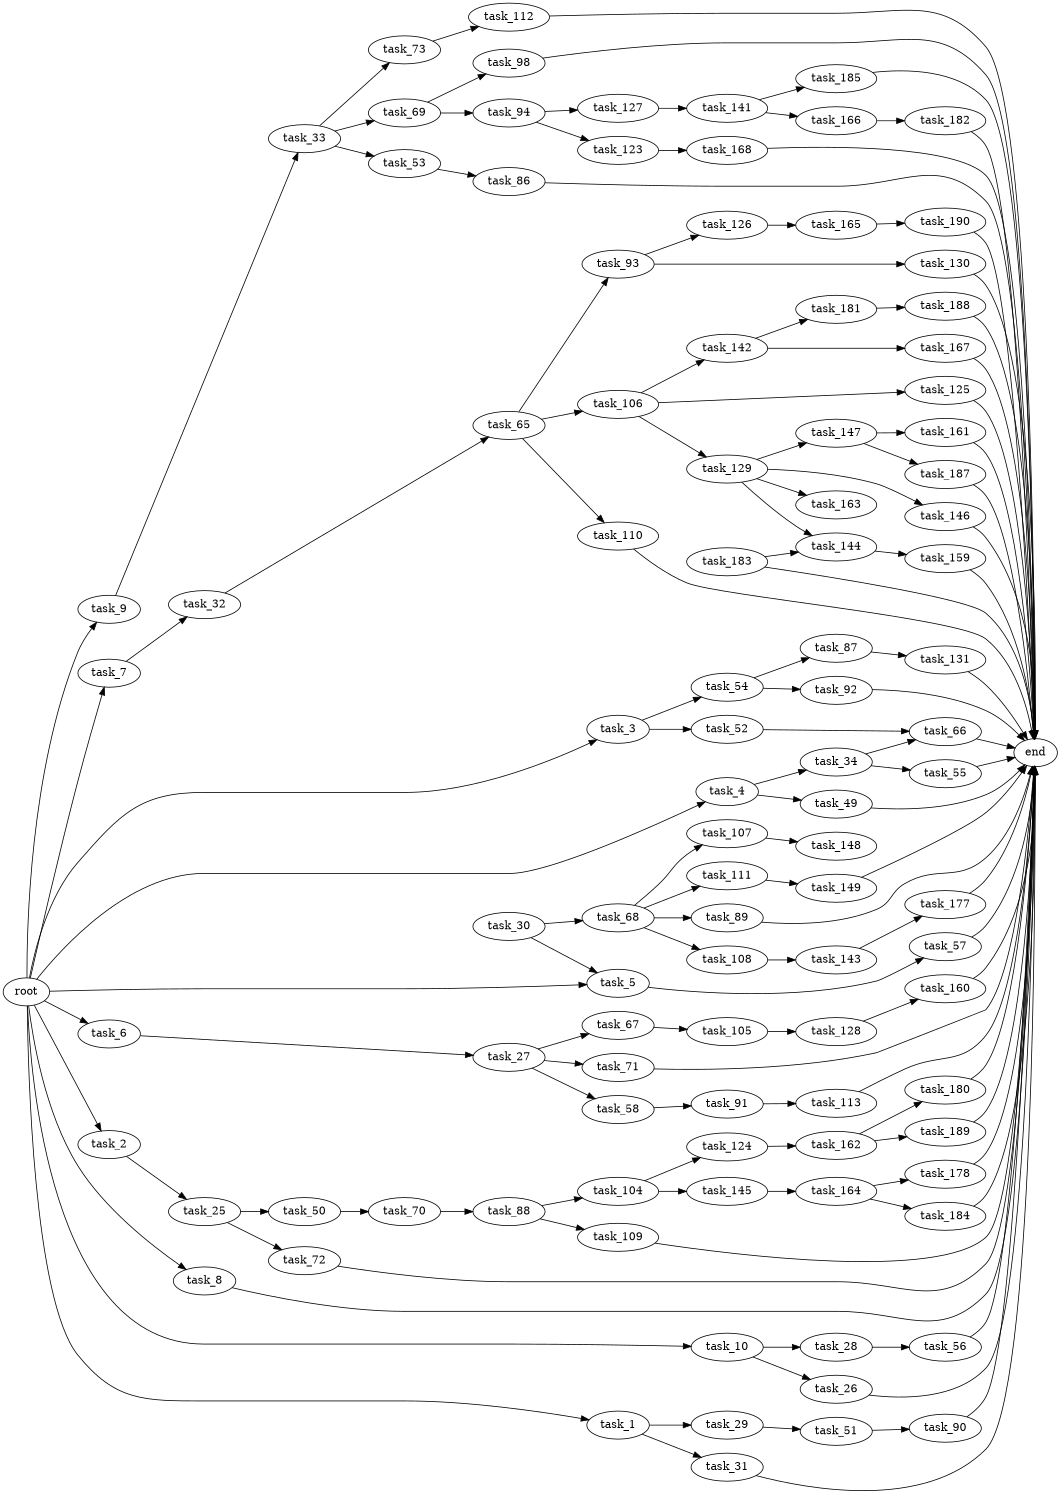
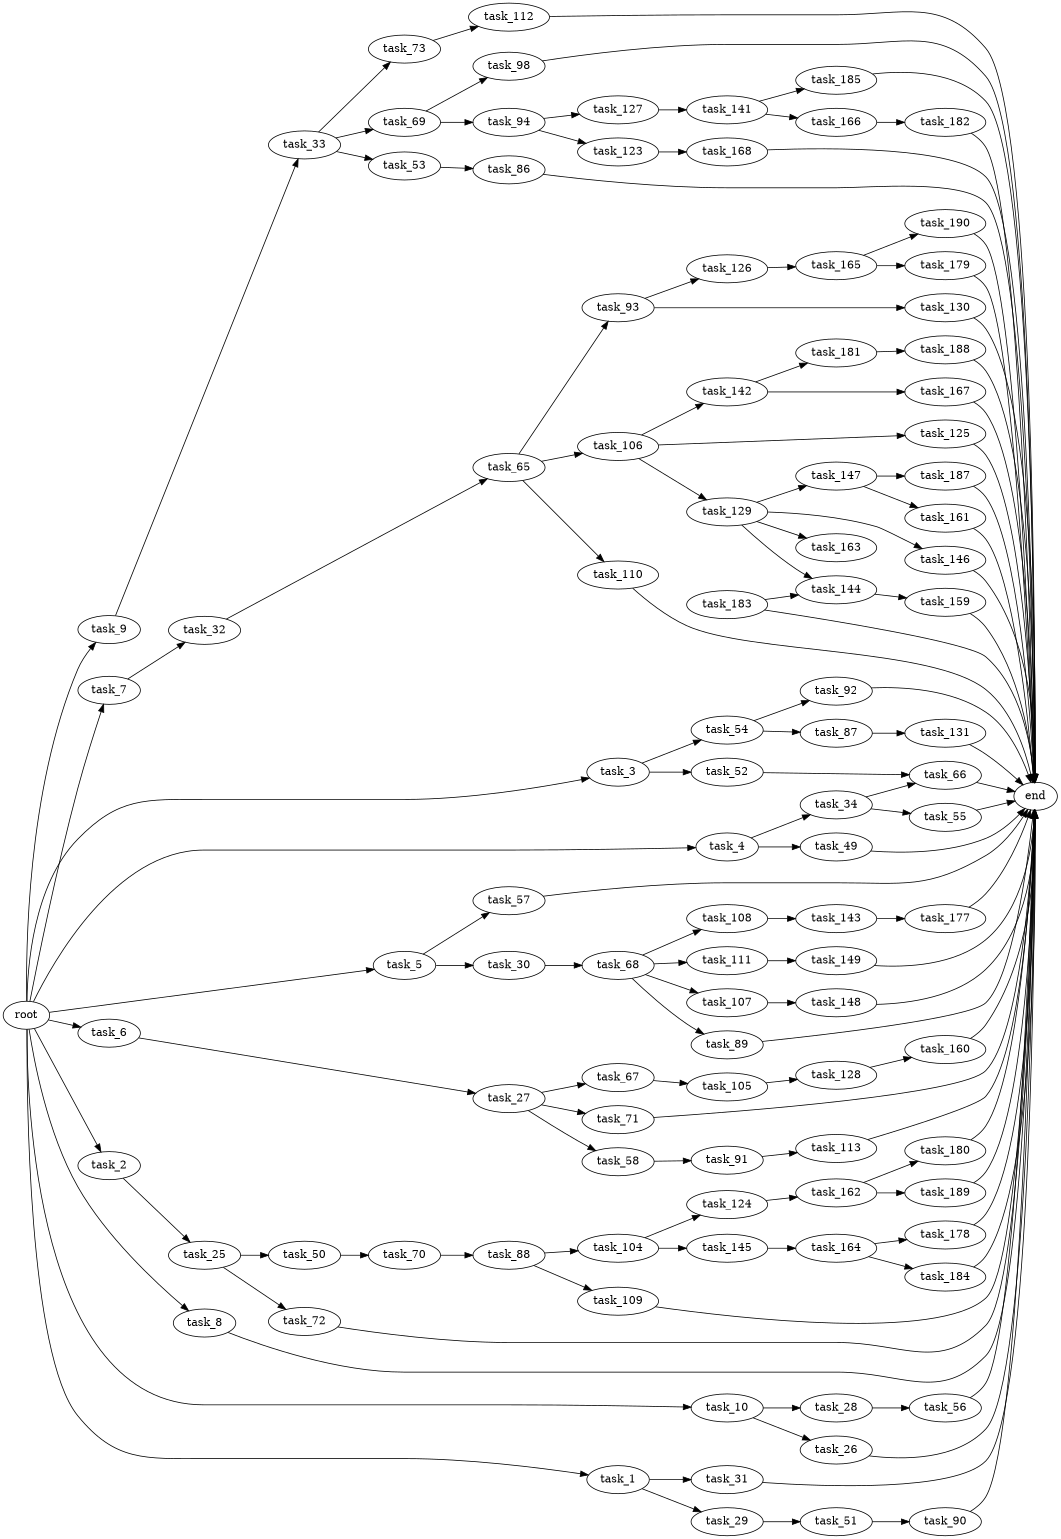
node "task_179": added
edge "task_148" -> "end": added
edge "task_30" -> "task_5": reversed
